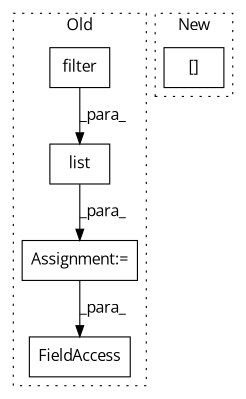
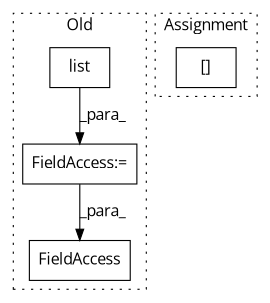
cluster "New": label "New" -> "Assignment"
node "filter": removed
node "Assignment:=": label "Assignment:=" -> "FieldAccess:="
